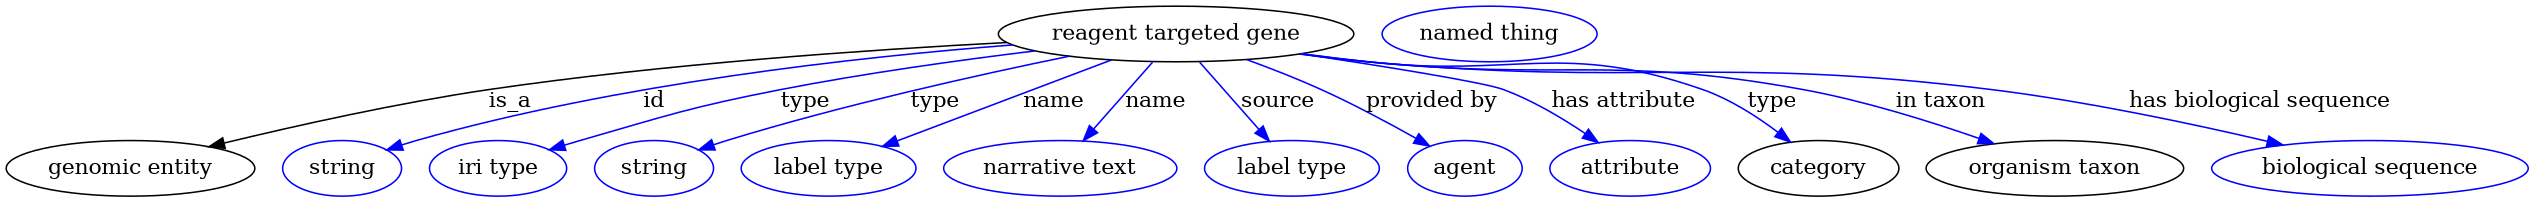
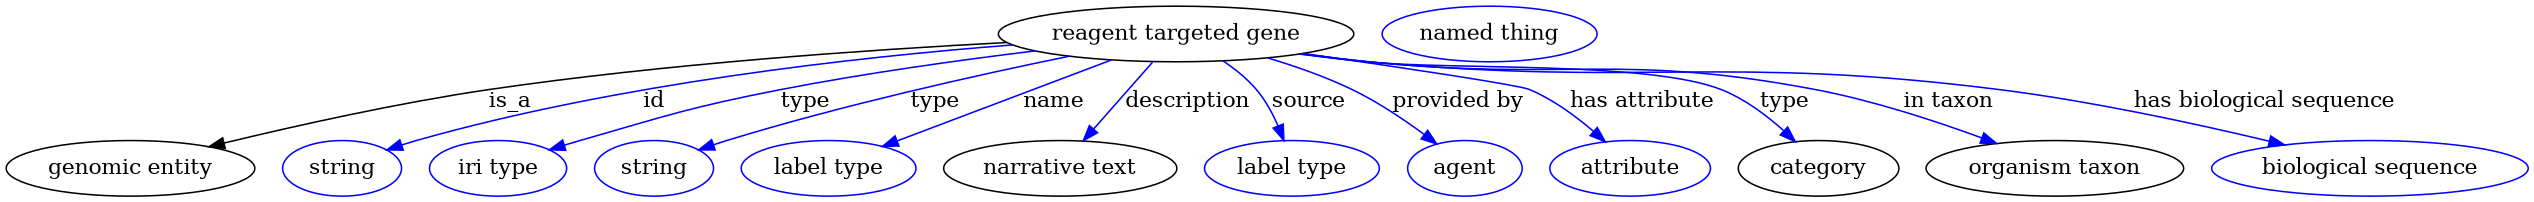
edge "reagent targeted gene" -> "narrative text": label "name" -> "description"
node "narrative text": color blue -> black
